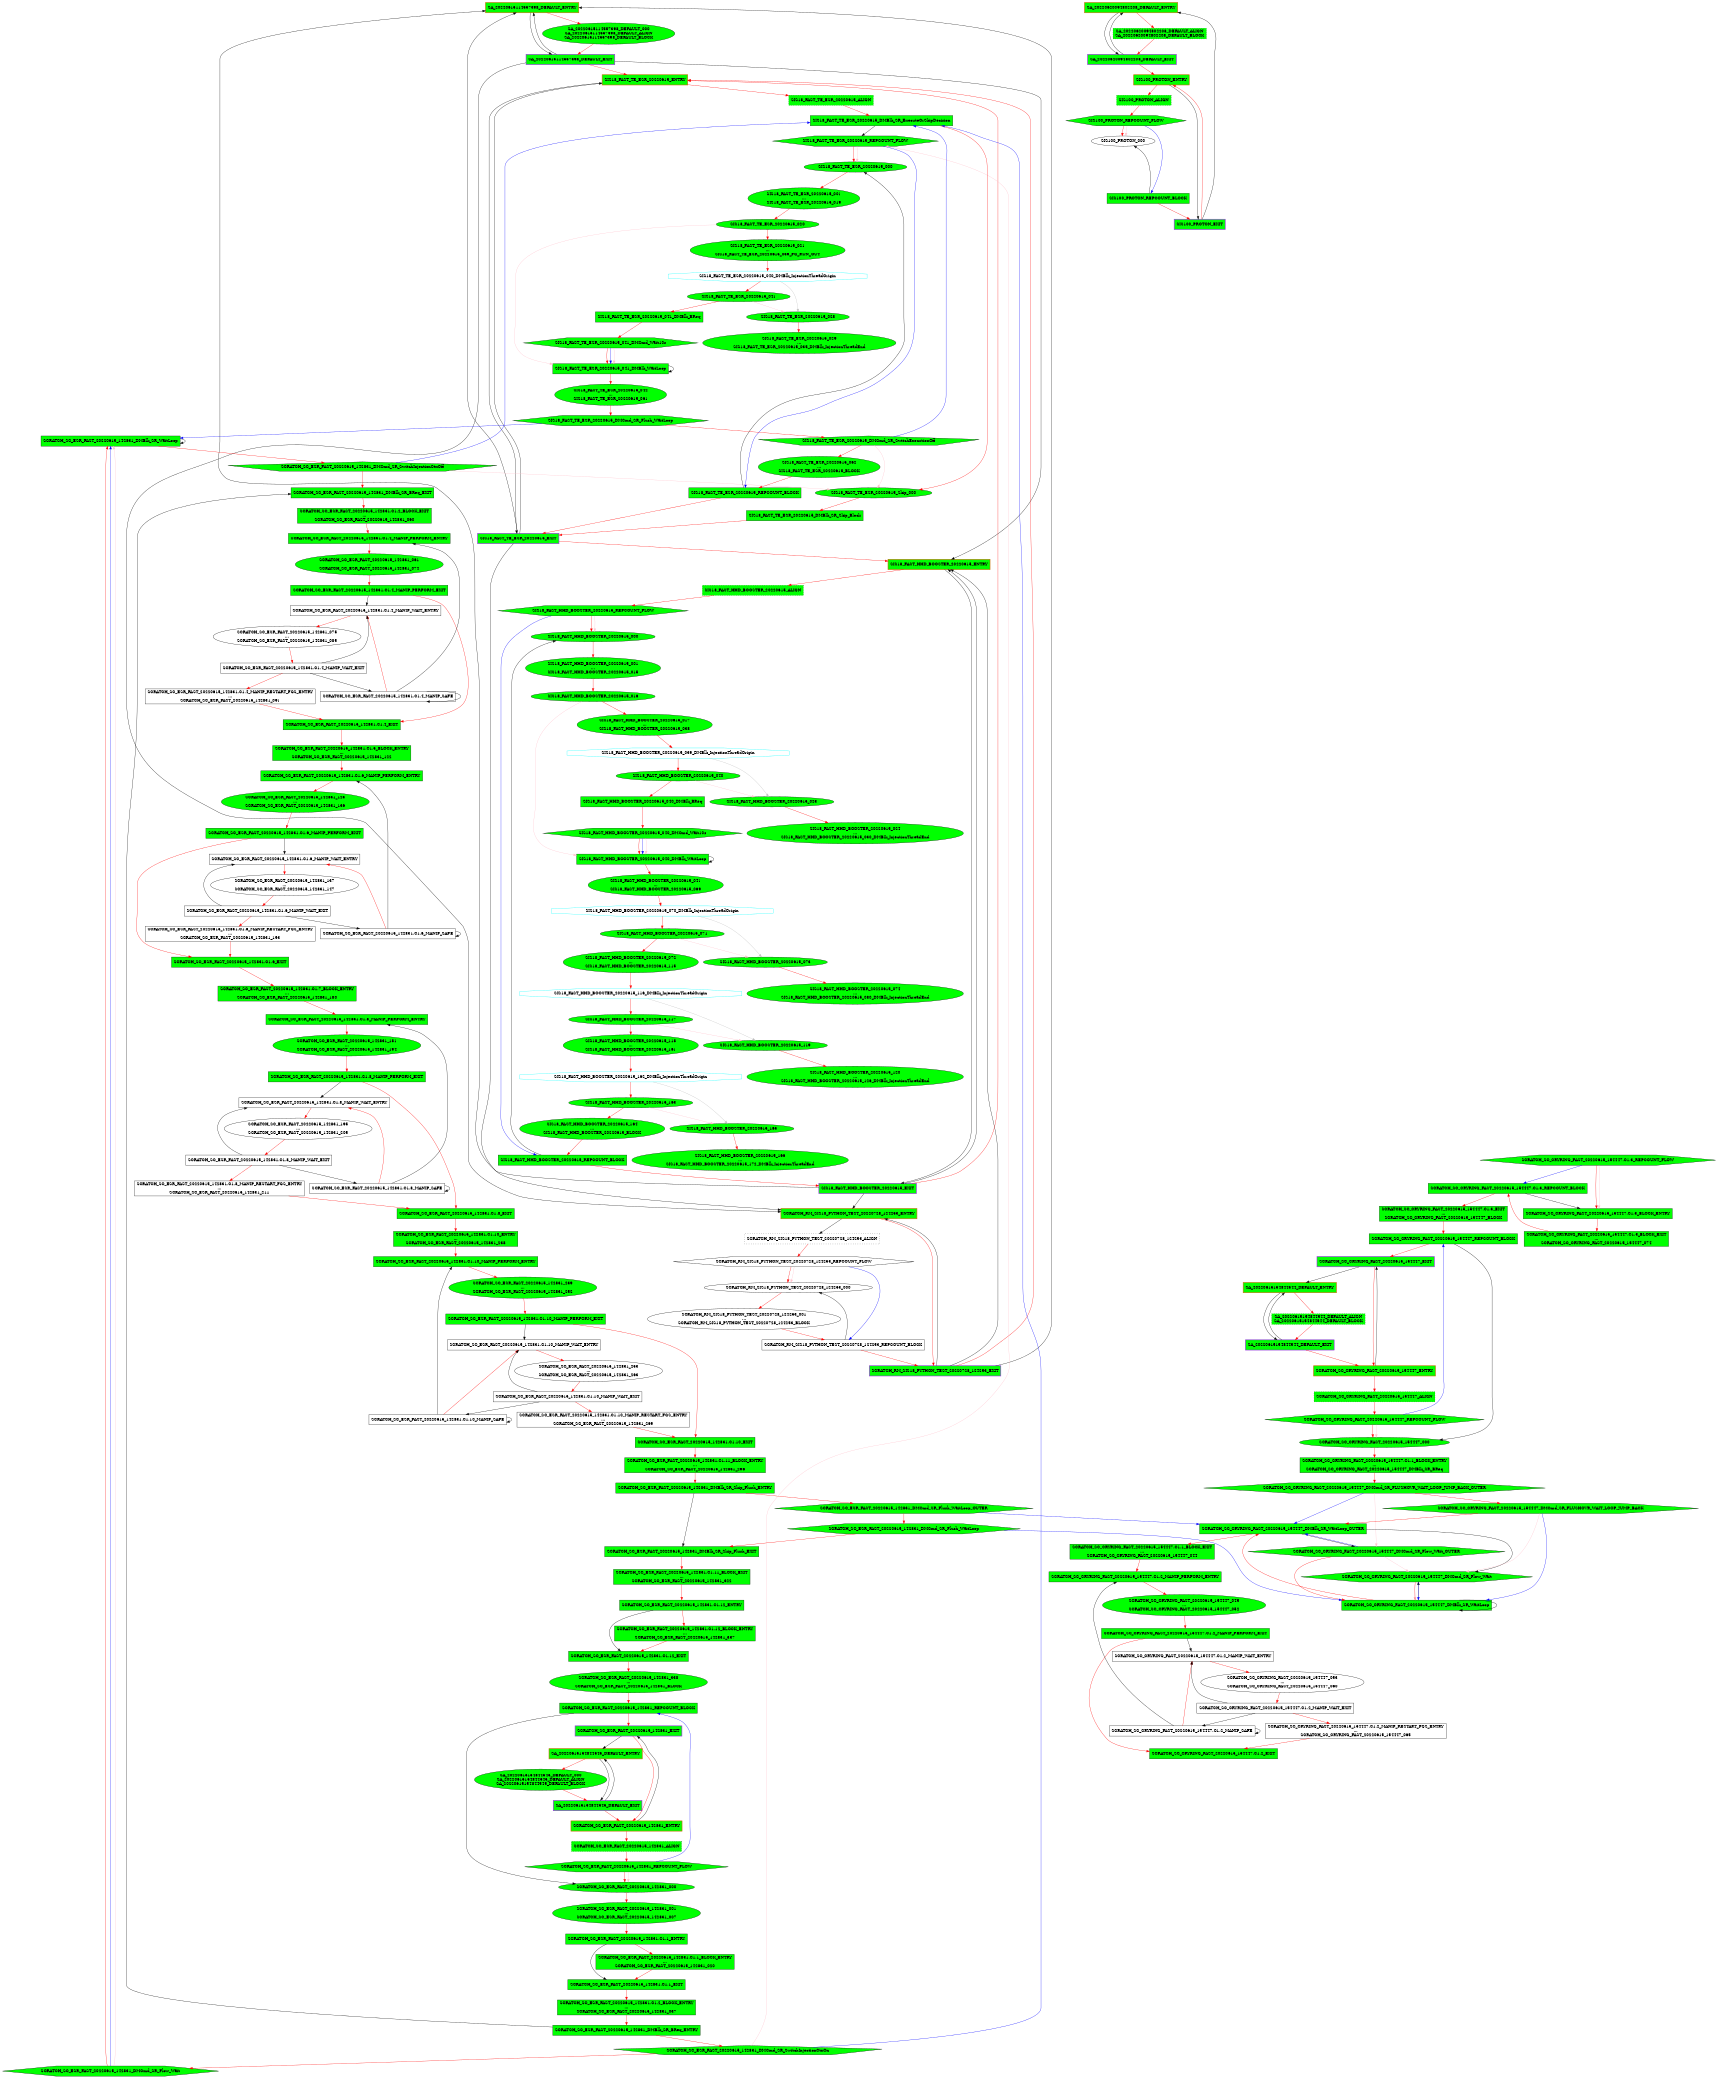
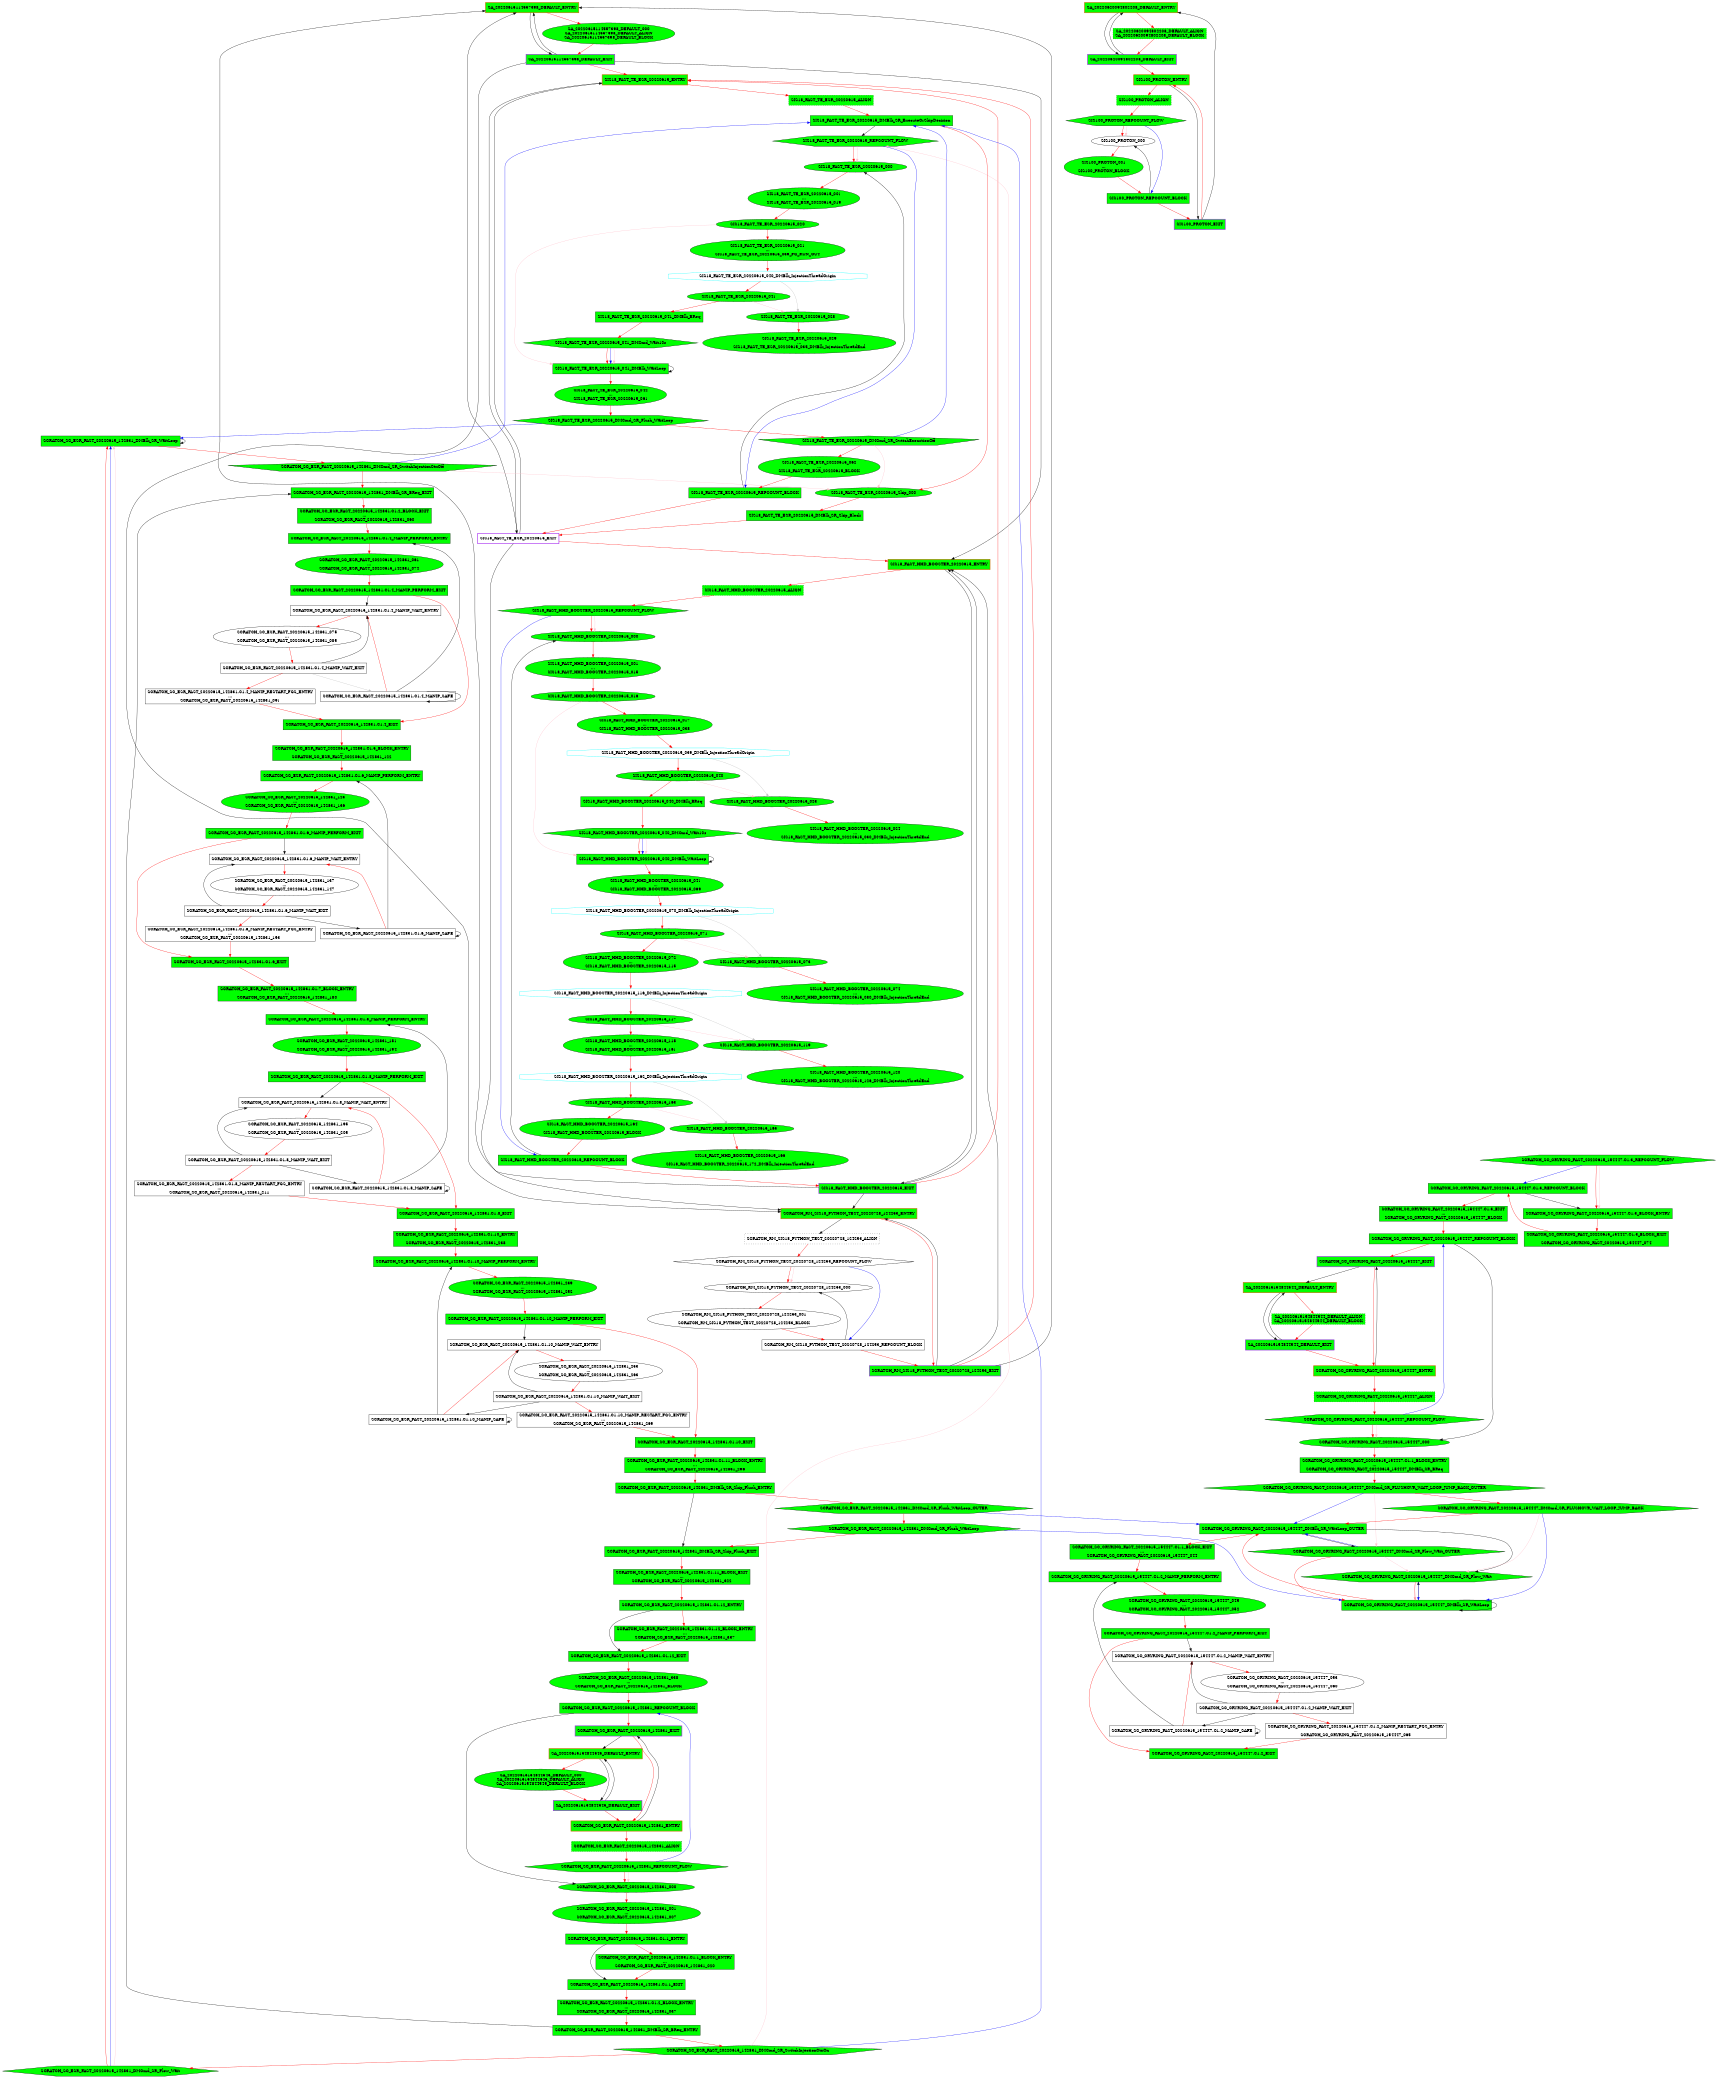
node "SIS100_PROTON_001 ... SIS100_PROTON_BLOCK": added
node "SIS18_FAST_TE_ESR_20220615_EXIT": fillcolor green -> white
edge "SCRATCH_SC_ESR_FAST_20220615_142831.C1.4_MANIP_WAIT_EXIT" -> "SCRATCH_SC_ESR_FAST_20220615_142831.C1.4_MANIP_SAFE": color black -> gray
